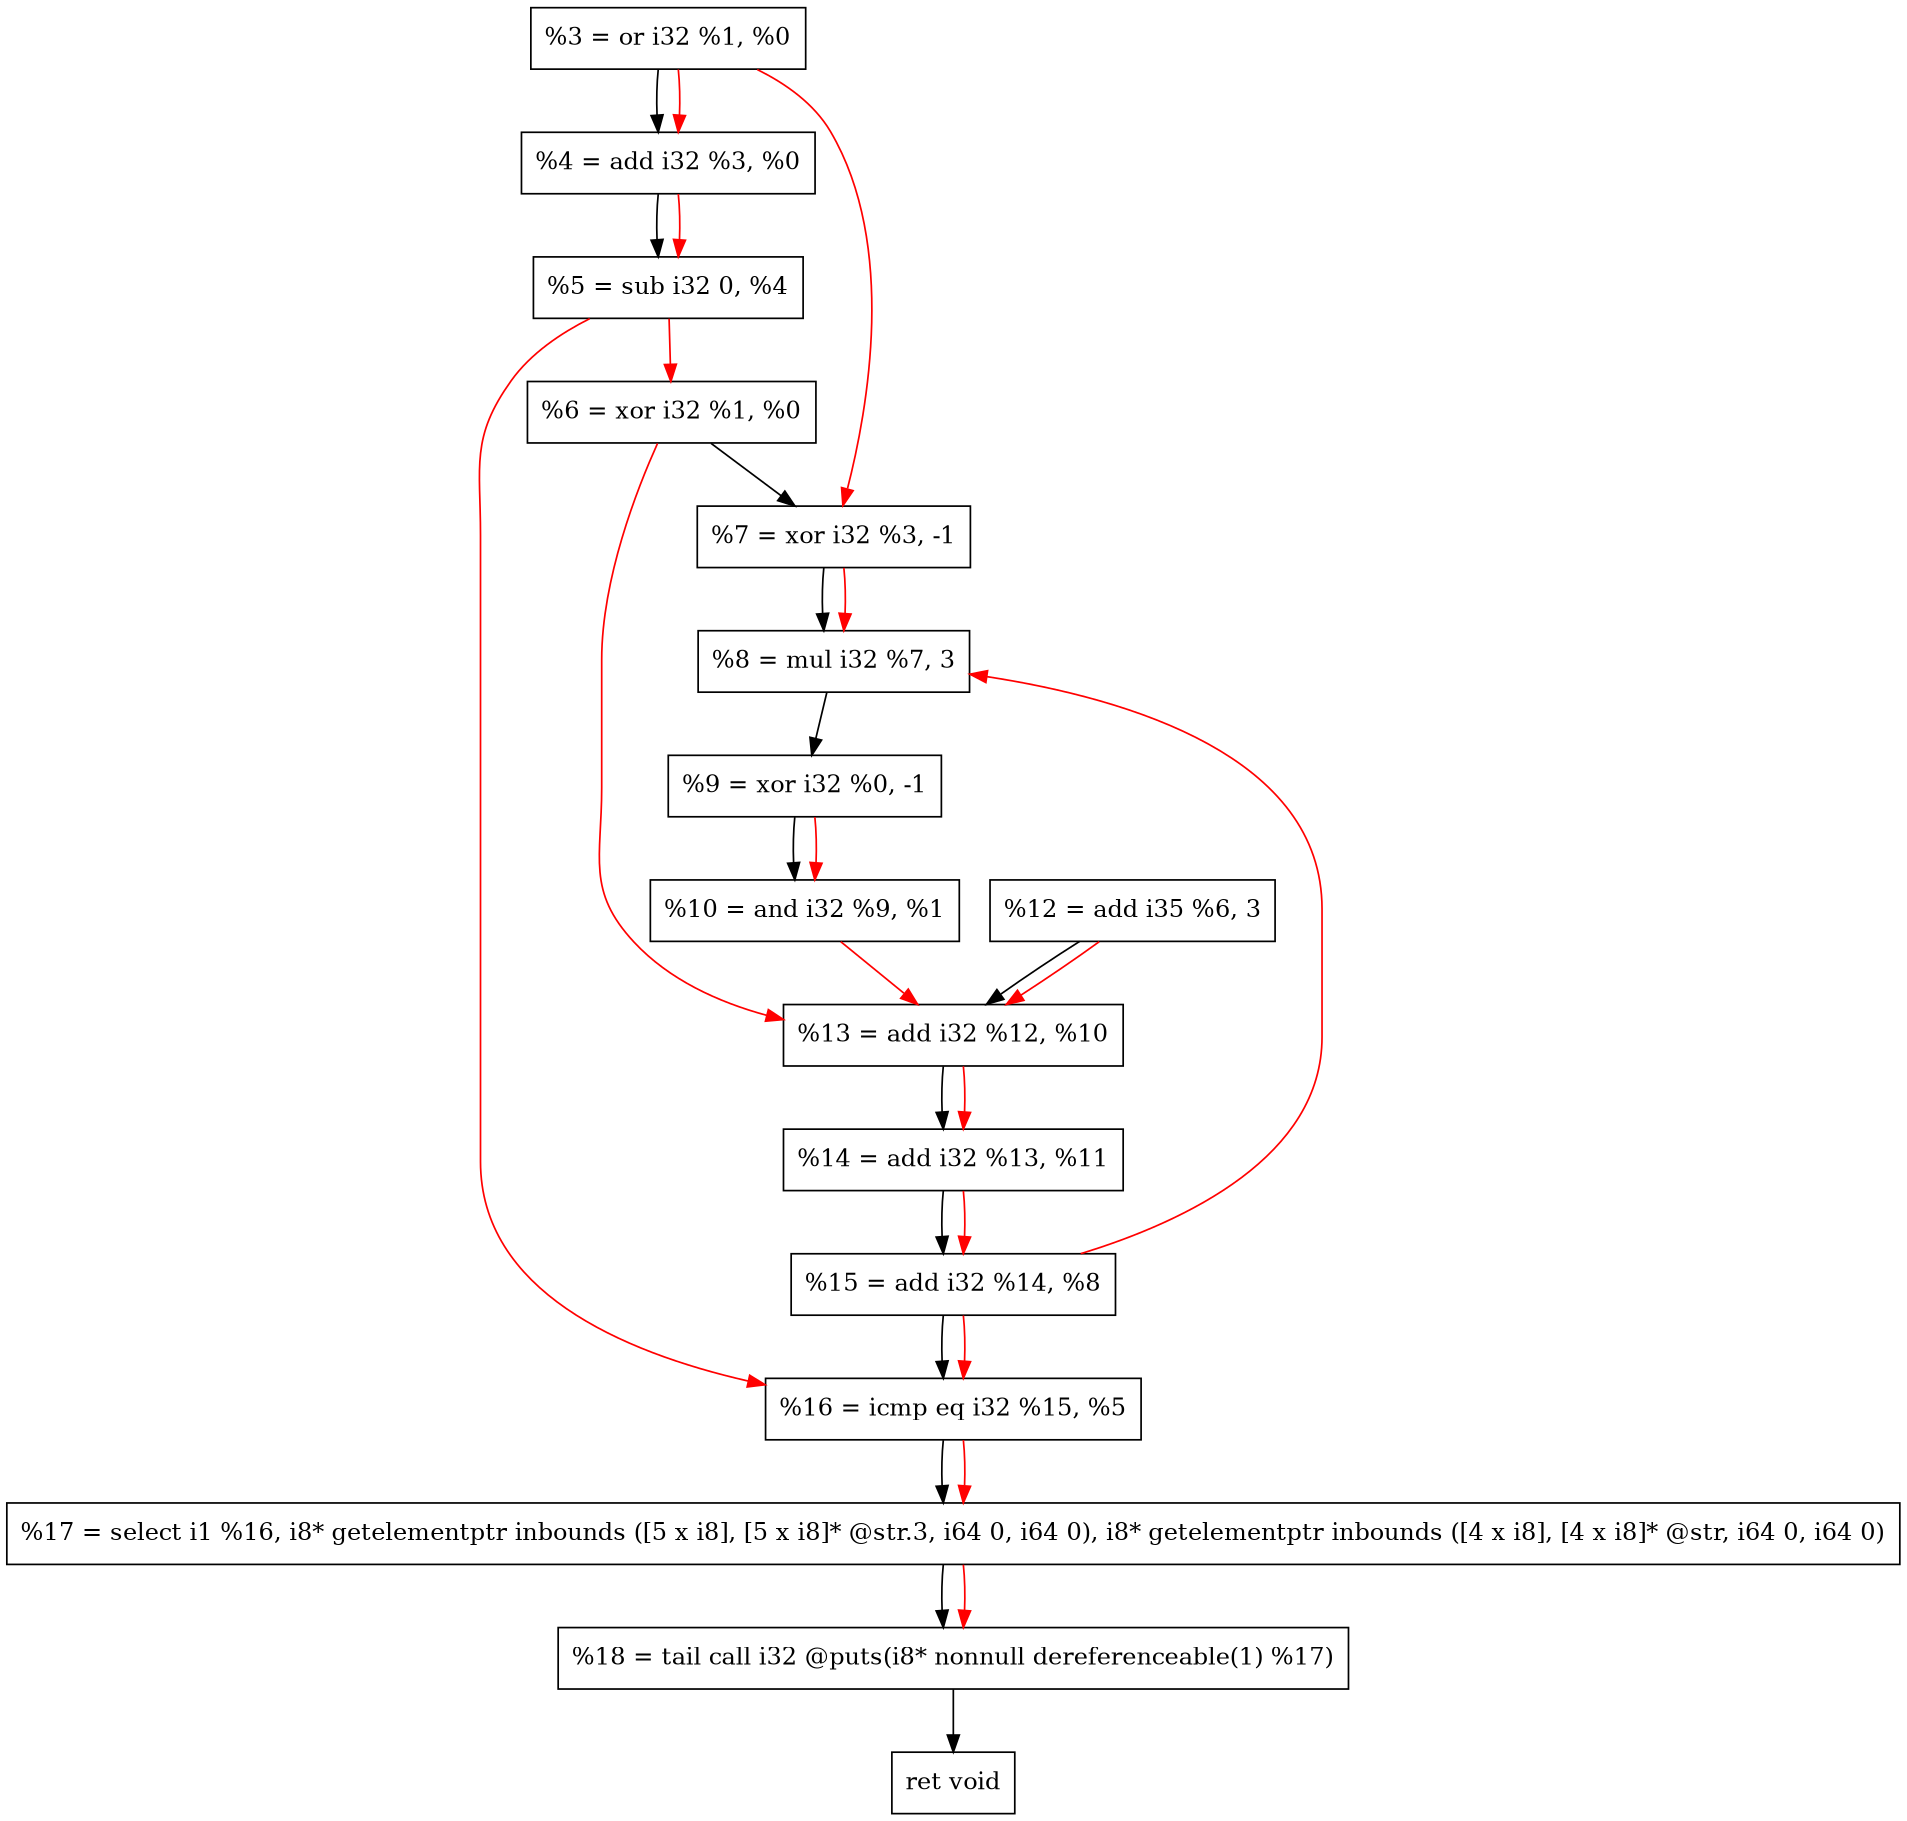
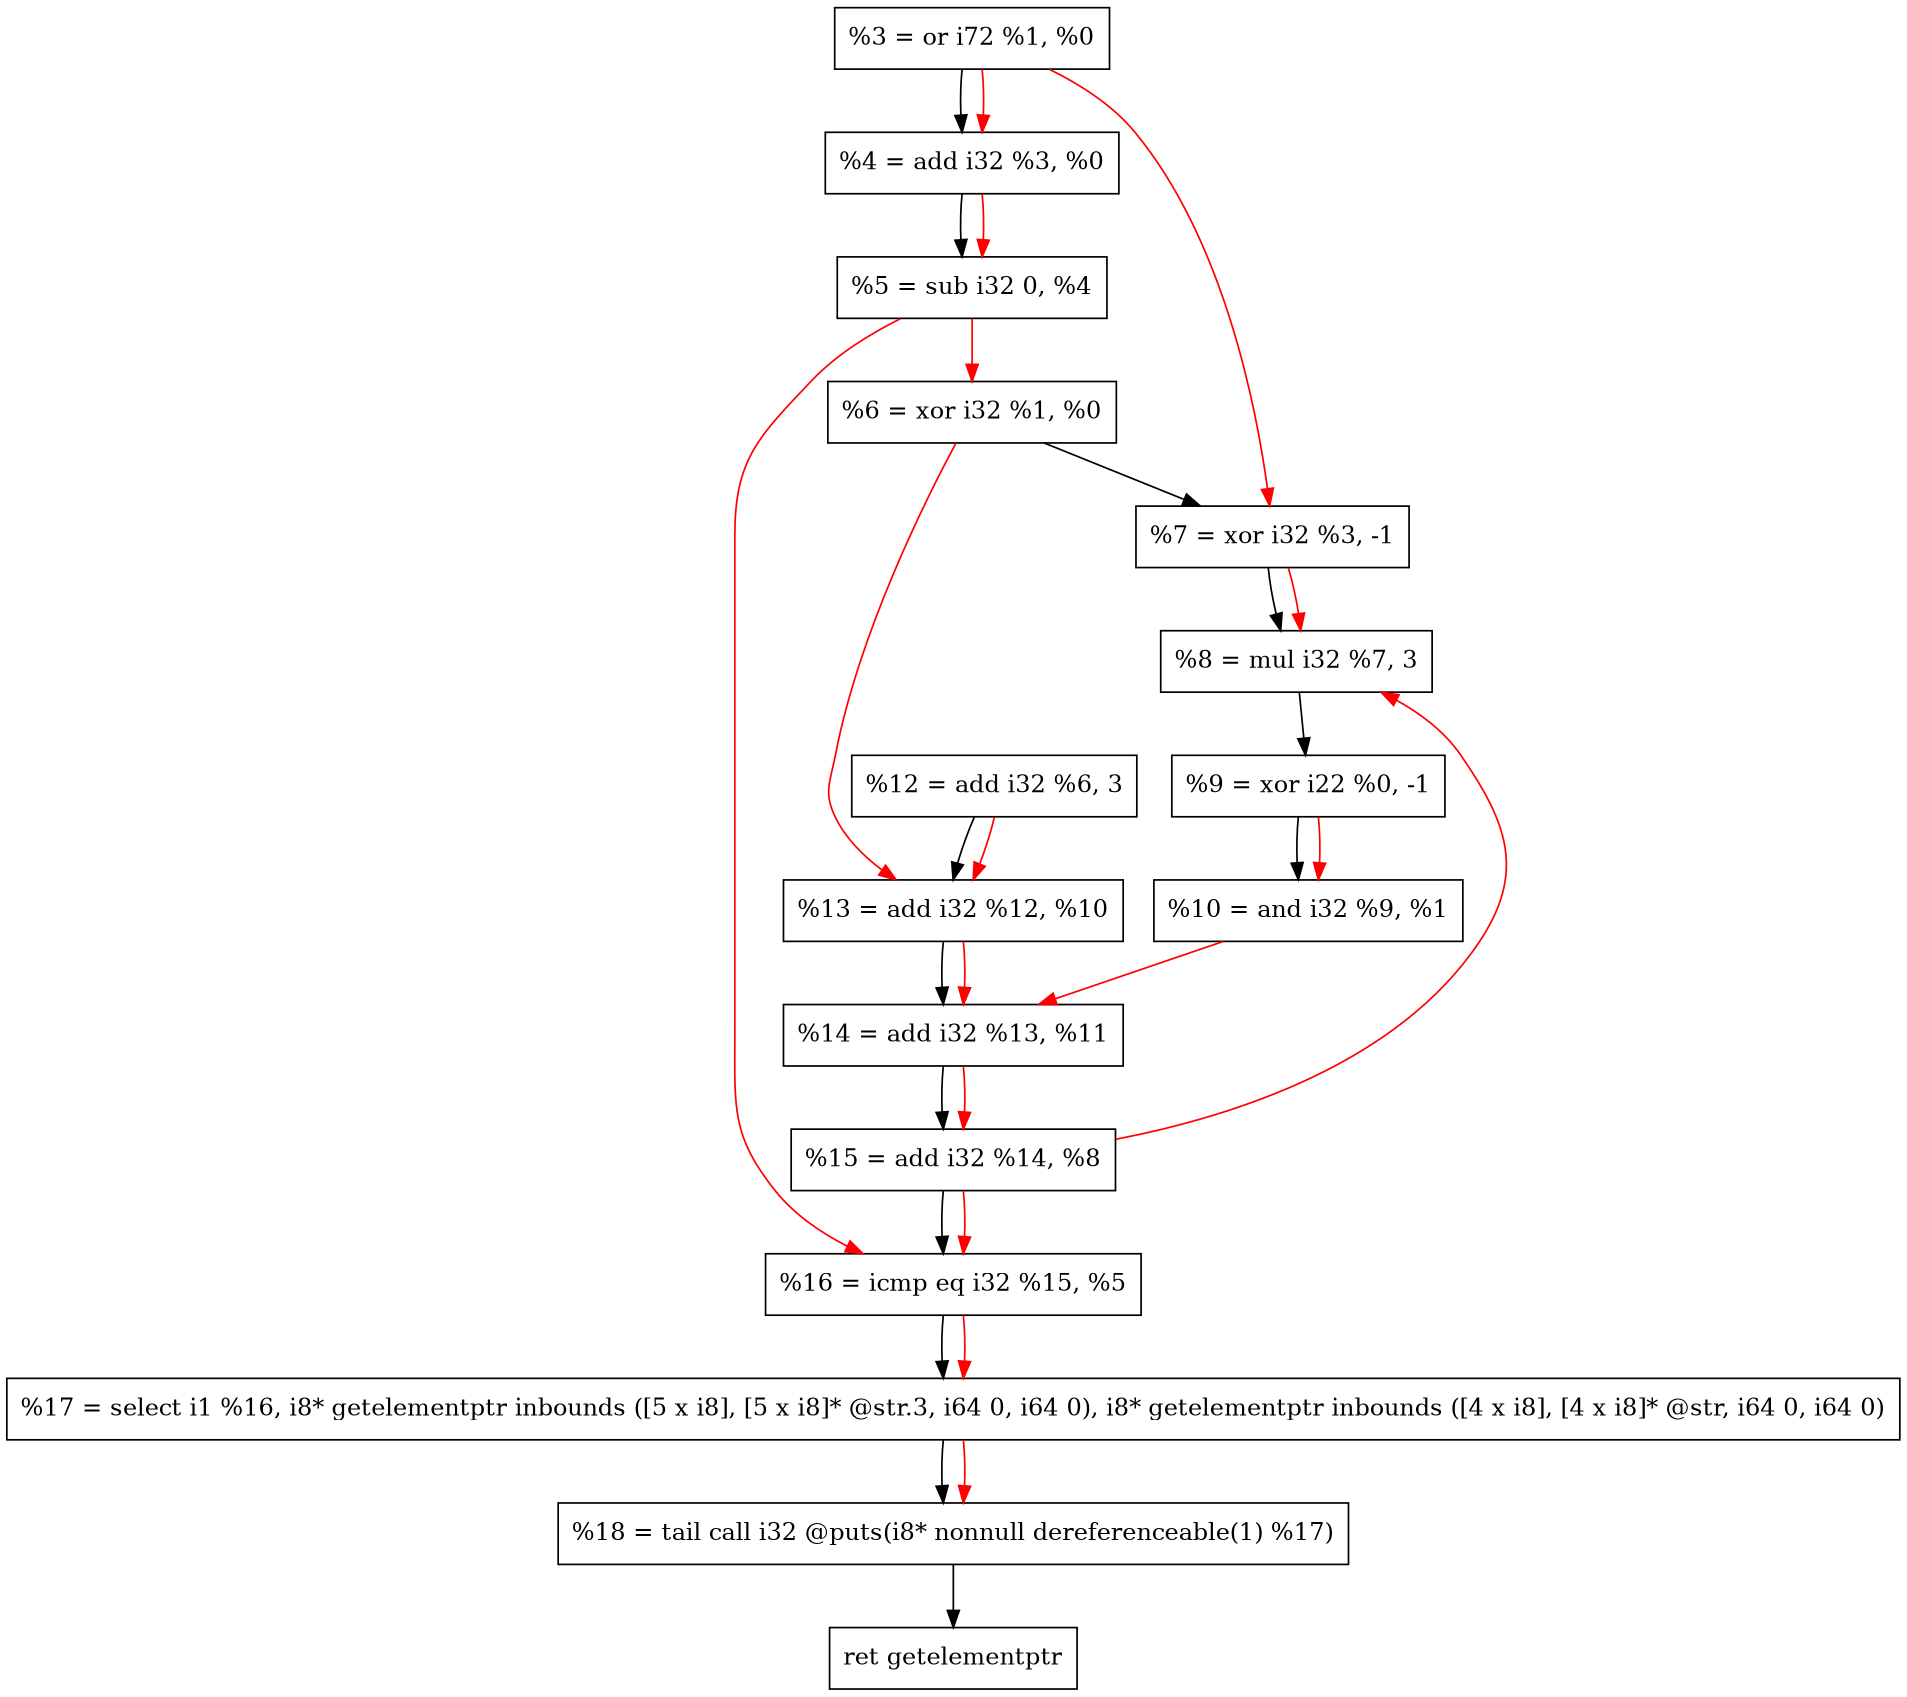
node "%3 = or i32 %1, %0": label "%3 = or i32 %1, %0" -> "%3 = or i72 %1, %0"
node "%9 = xor i32 %0, -1": label "%9 = xor i32 %0, -1" -> "%9 = xor i22 %0, -1"
node "%12 = add i35 %6, 3": label "%12 = add i35 %6, 3" -> "%12 = add i32 %6, 3"
edge "%10 = and i32 %9, %1" -> "%13 = add i32 %12, %10": now "%10 = and i32 %9, %1" -> "%14 = add i32 %13, %11"
node "ret void": label "ret void" -> "ret getelementptr"
